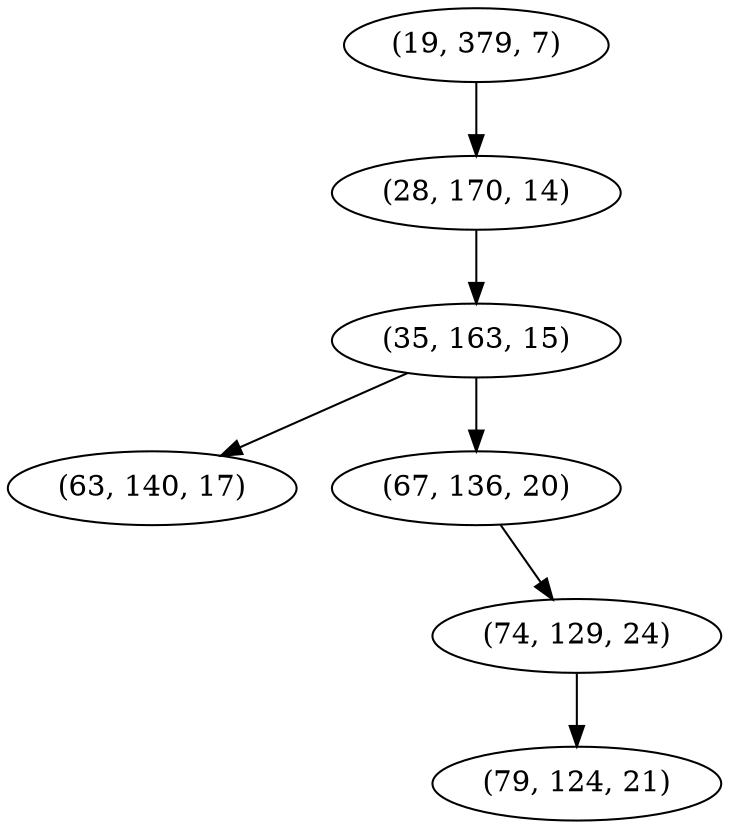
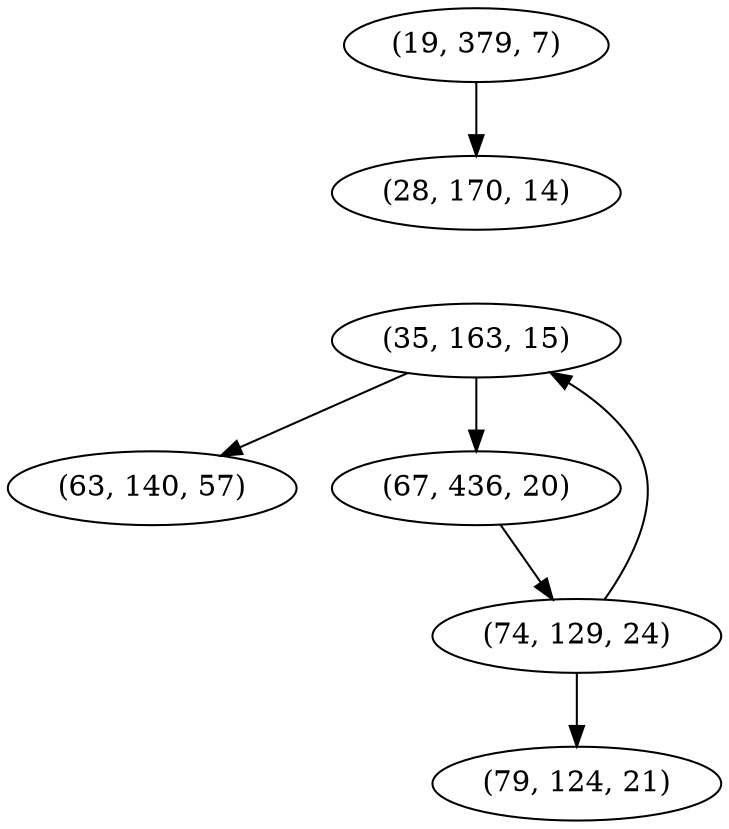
edge "(28, 170, 14)" -> "(35, 163, 15)": now "(74, 129, 24)" -> "(35, 163, 15)"
node "(63, 140, 17)": label "(63, 140, 17)" -> "(63, 140, 57)"
node "(67, 136, 20)": label "(67, 136, 20)" -> "(67, 436, 20)"
